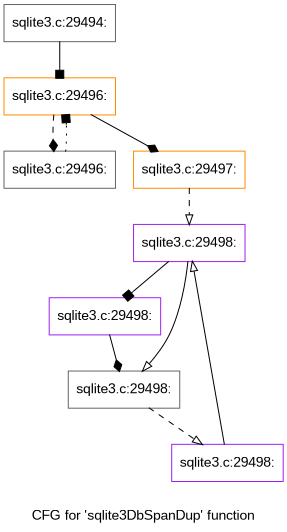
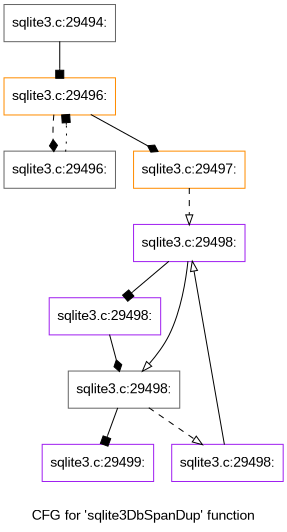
node "sqlite3.c:29499:": added
